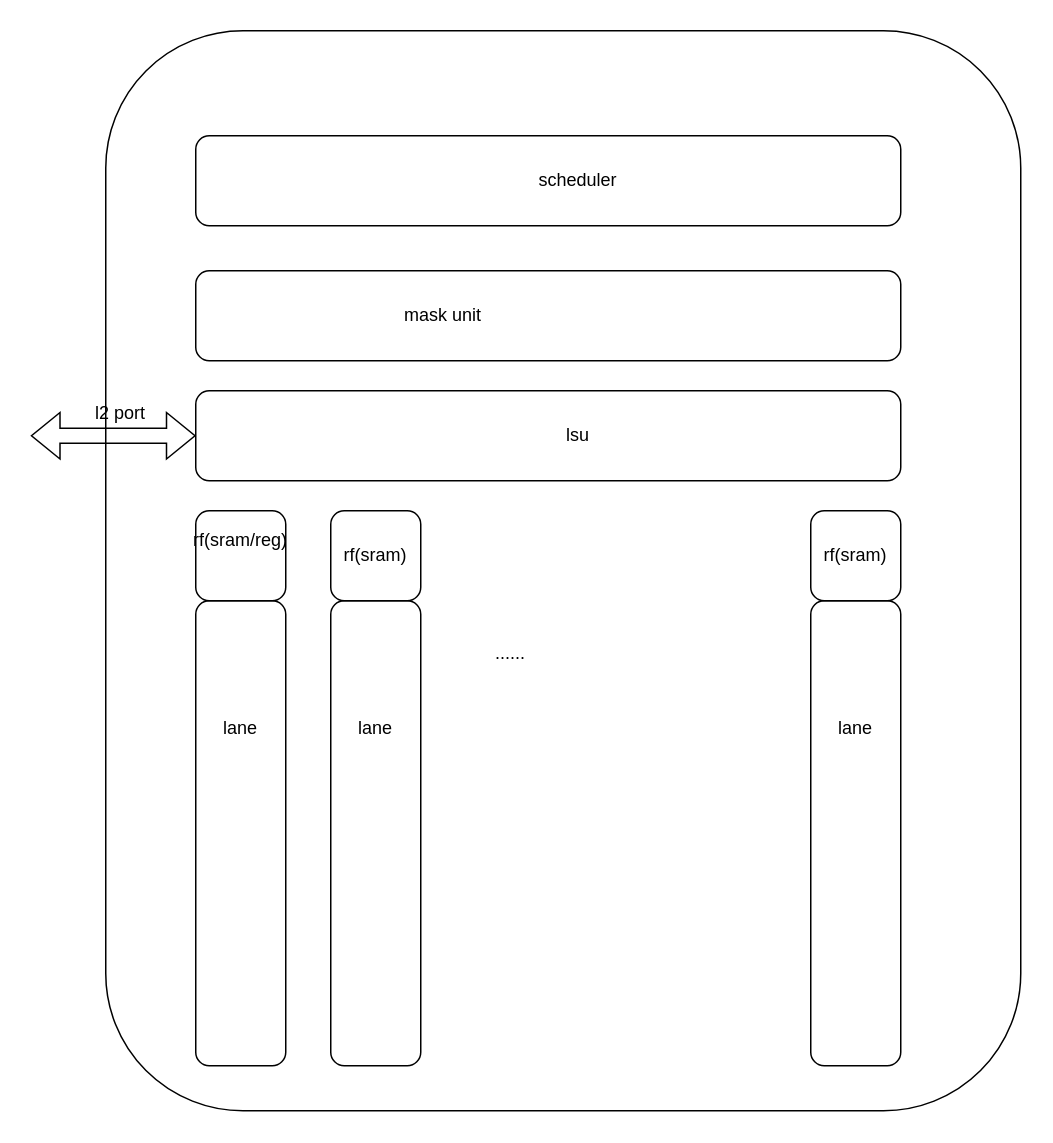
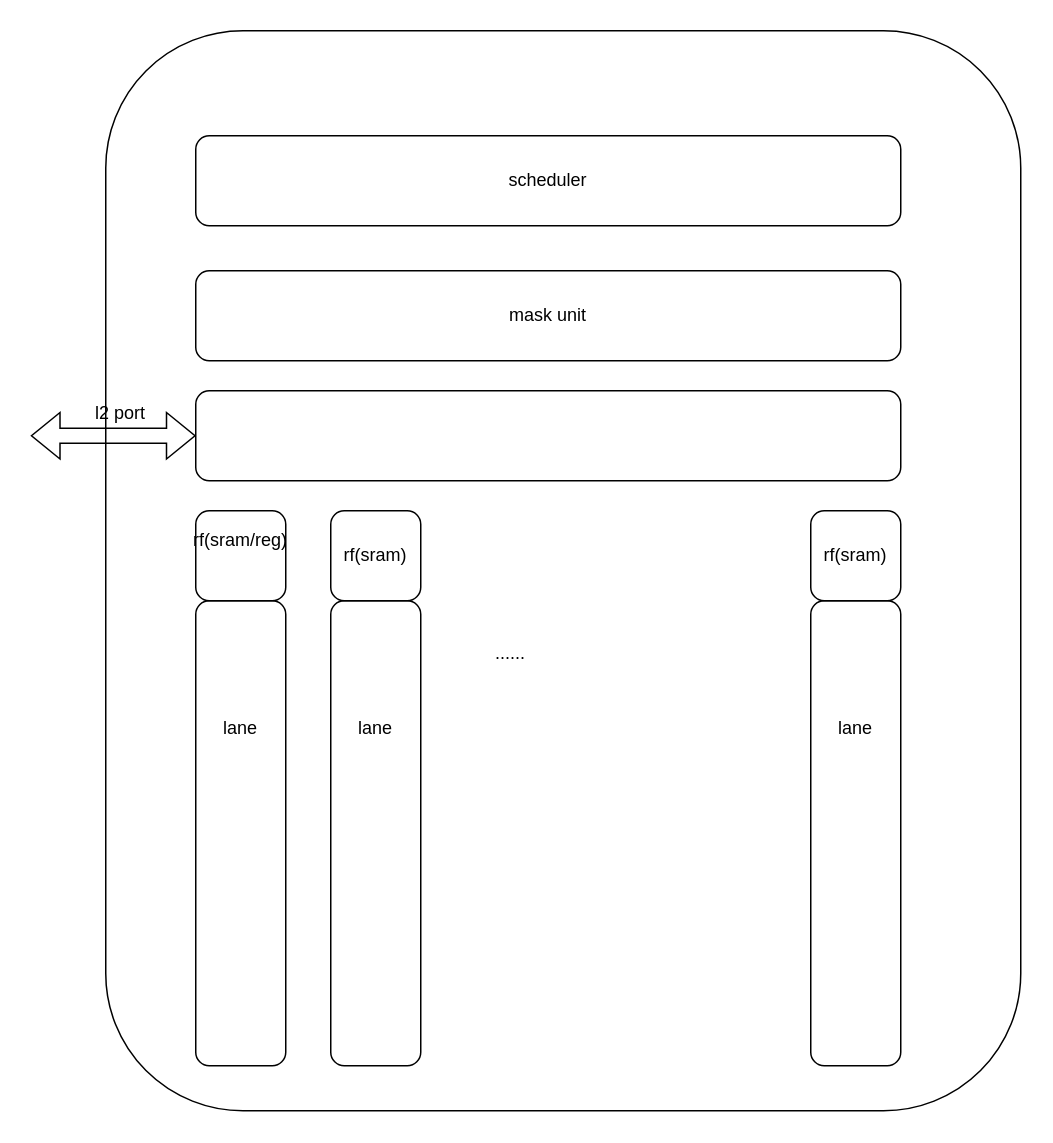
node "scheduler": moved (578, 181) -> (548, 181)
node "mask unit": moved (443, 316) -> (548, 316)
node "lsu": removed
